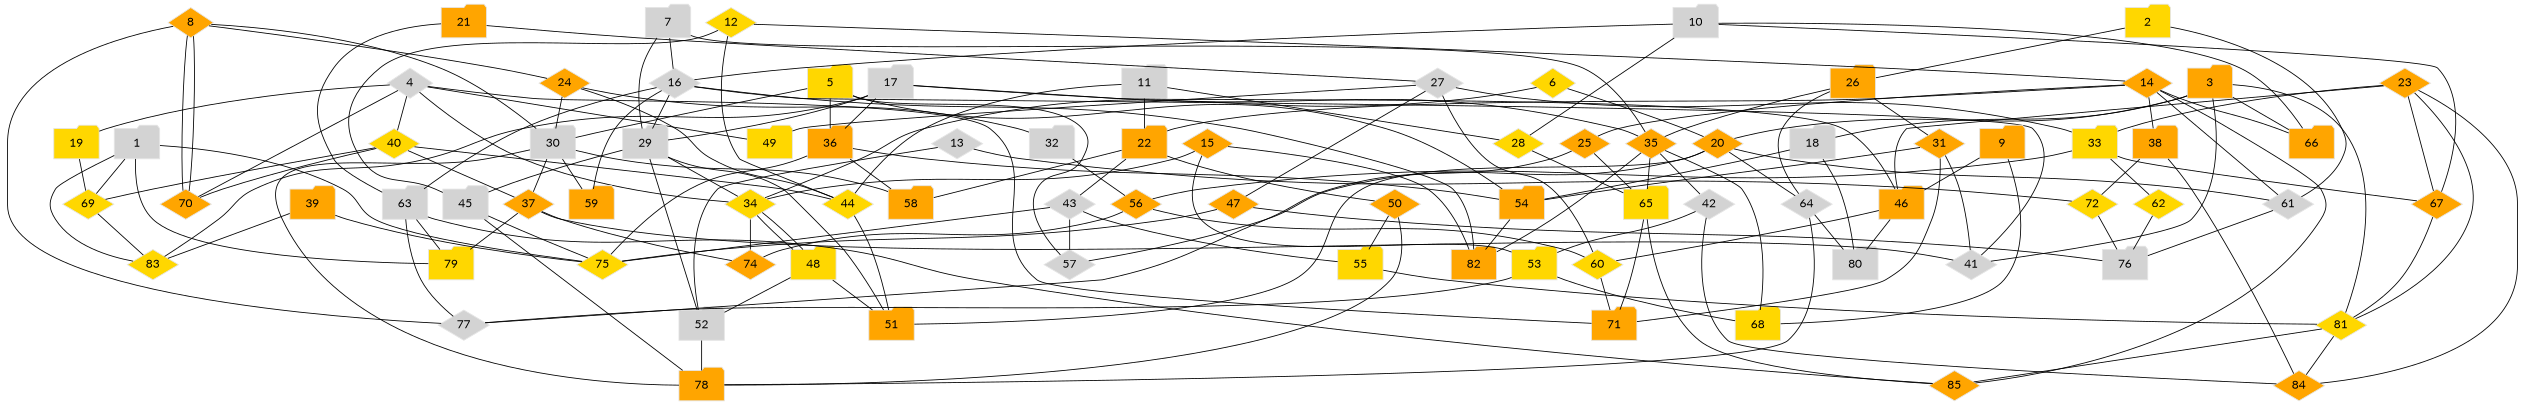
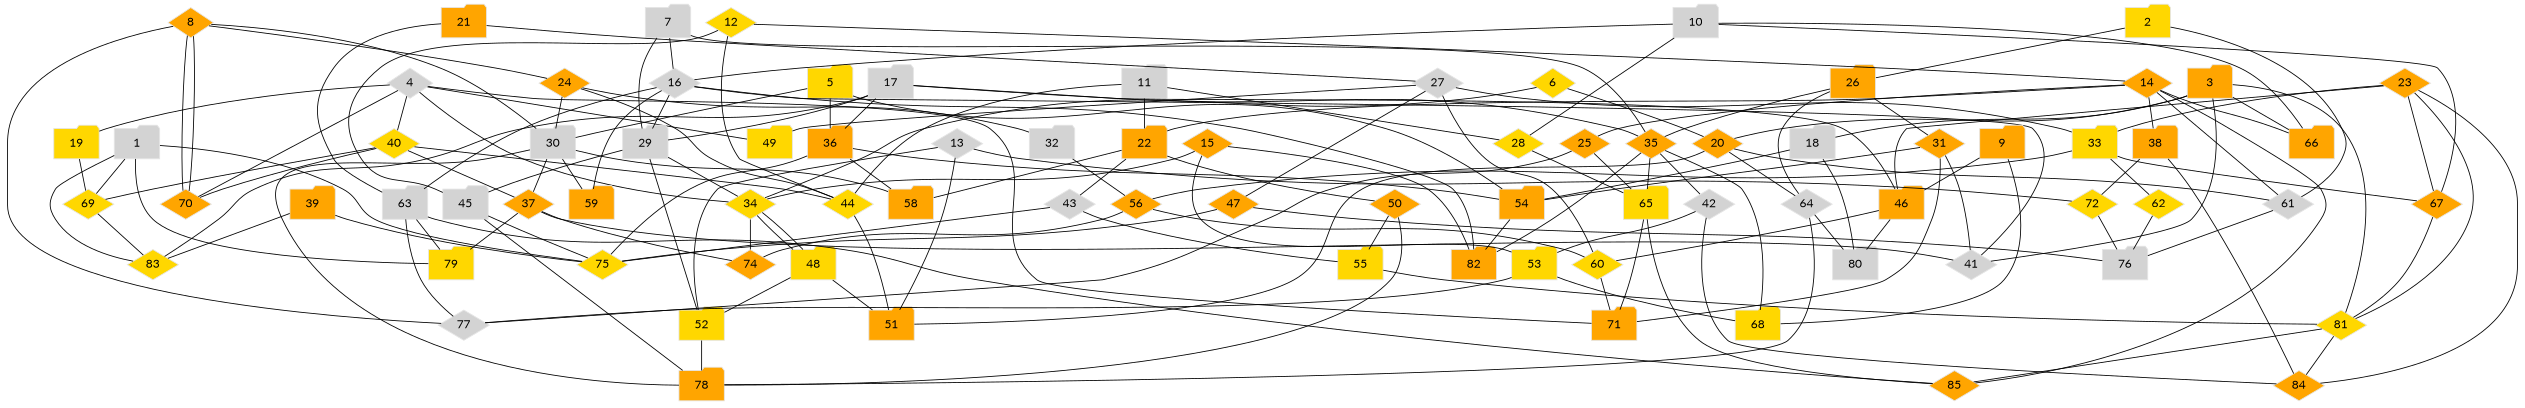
edge "29" -- "51": now "13" -- "51"
node "57": removed
node "52": fillcolor lightgrey -> gold
